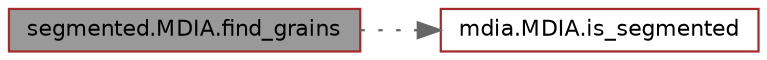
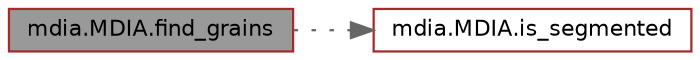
node "segmented.MDIA.find_grains": label "segmented.MDIA.find_grains" -> "mdia.MDIA.find_grains"
